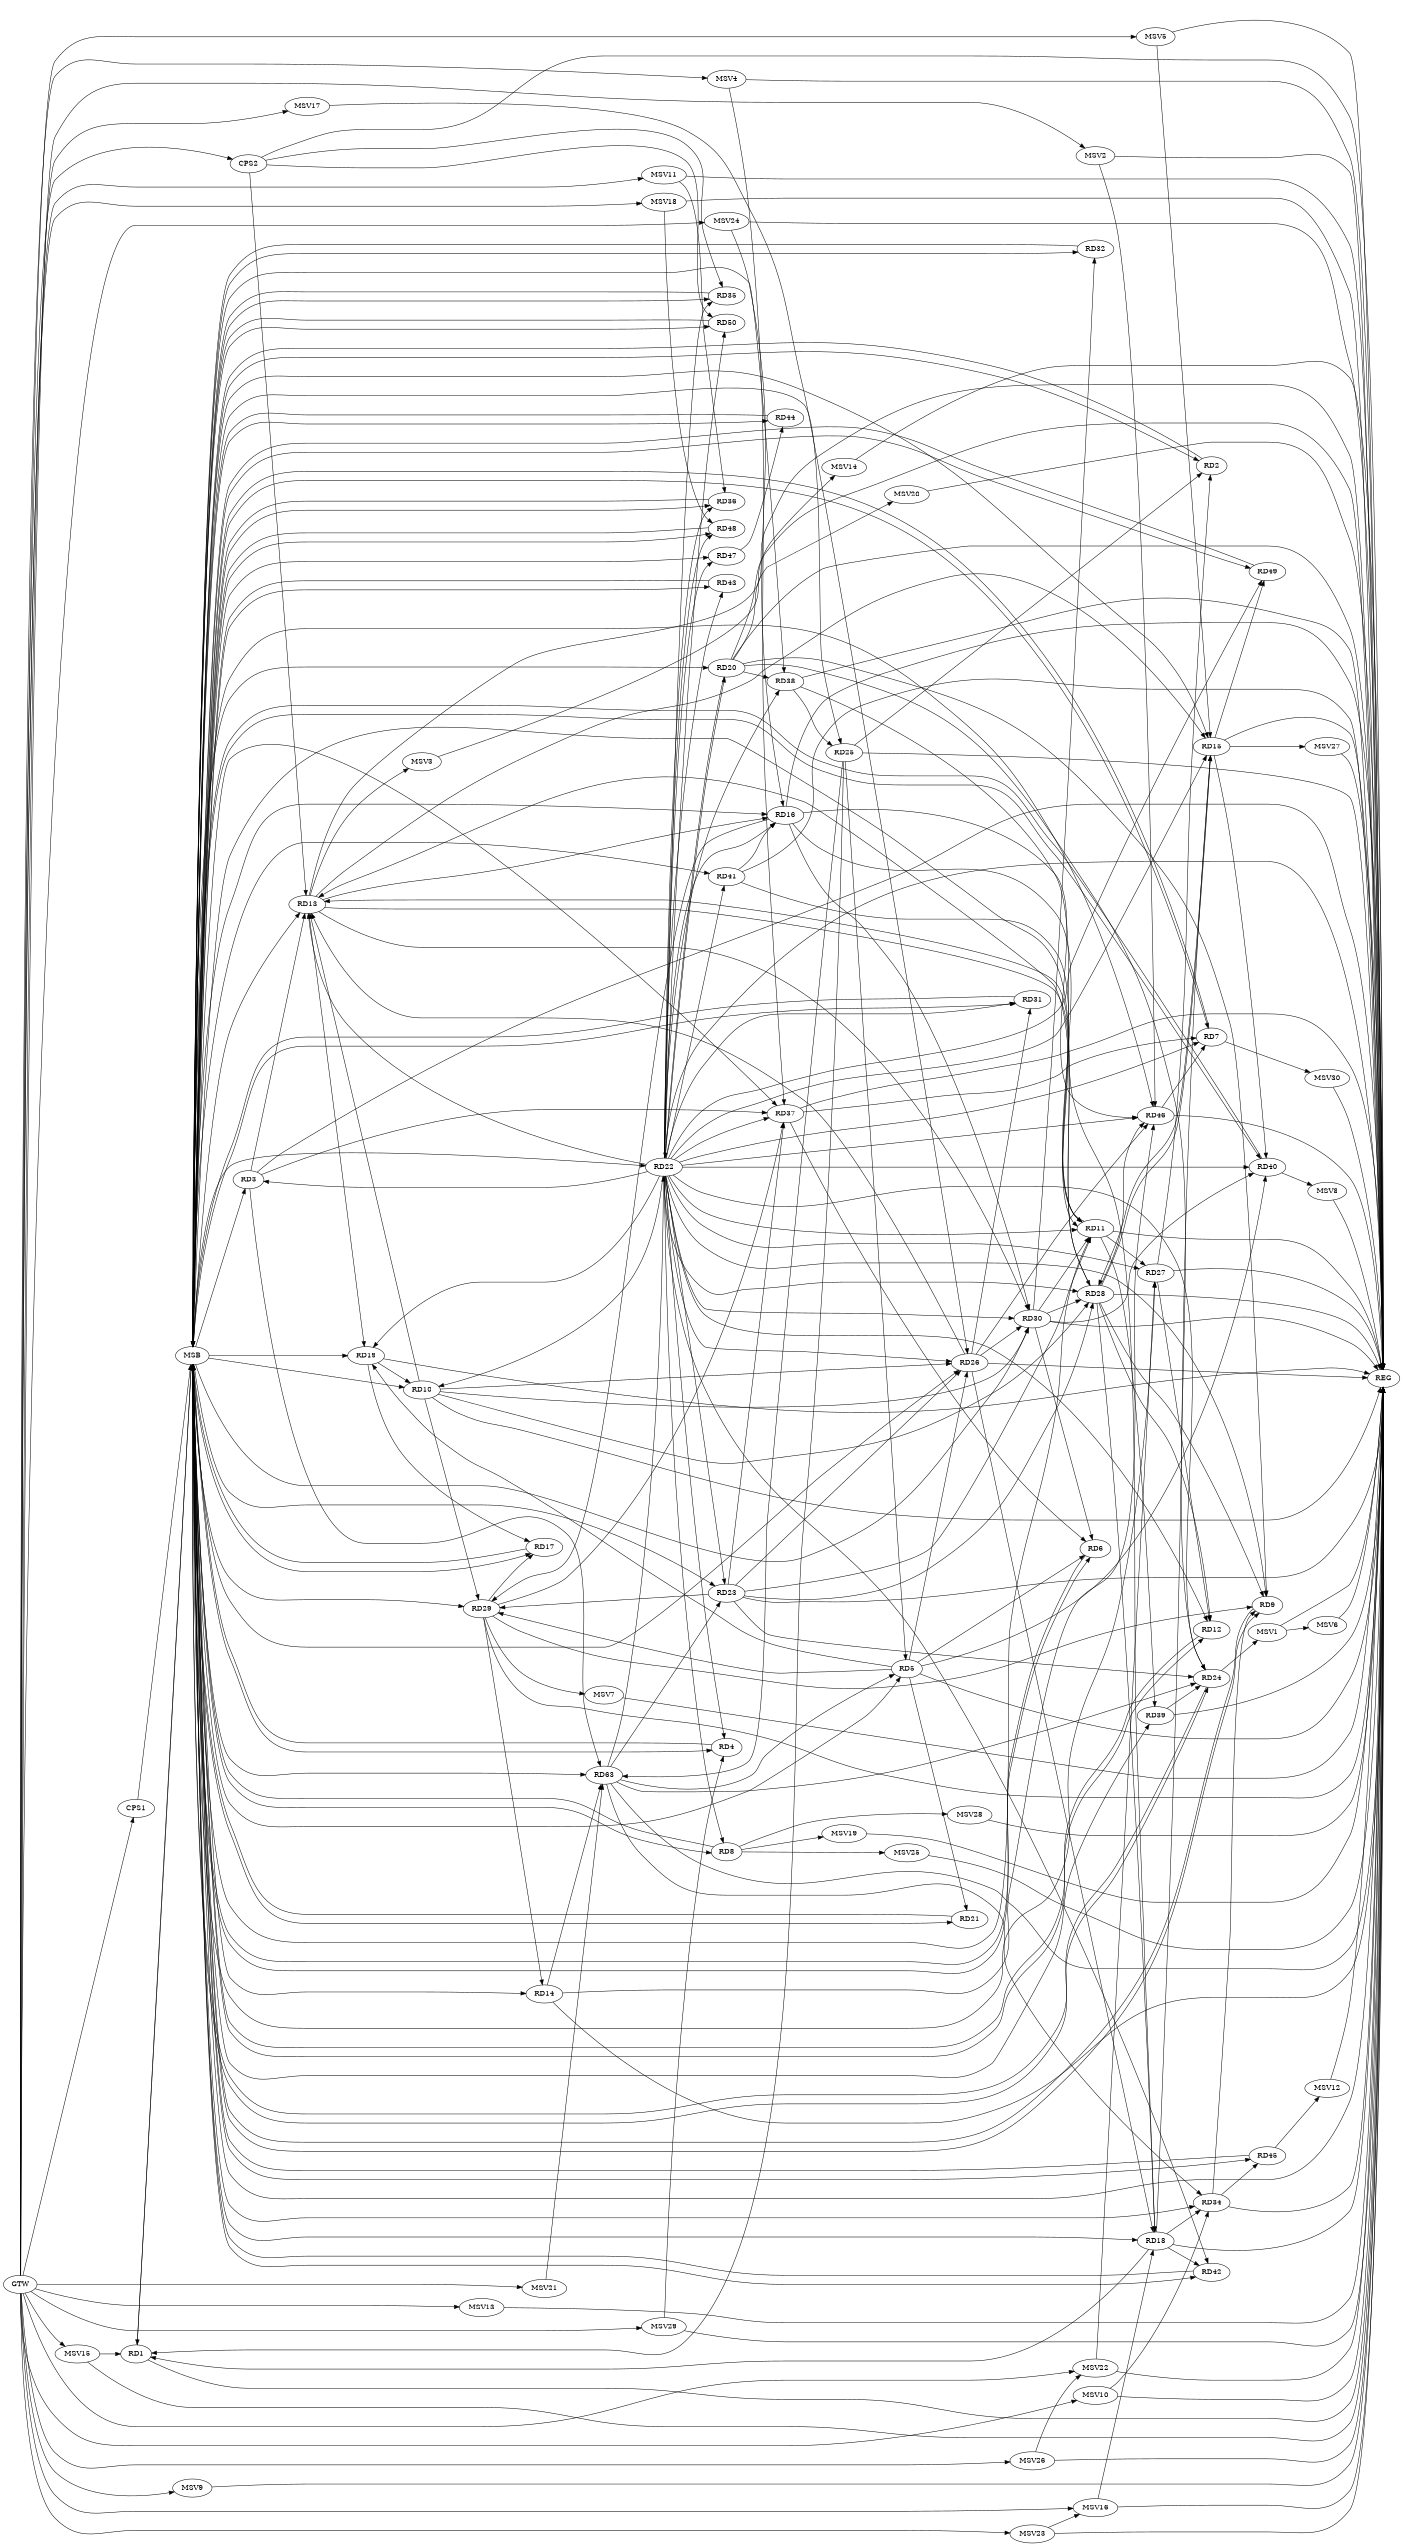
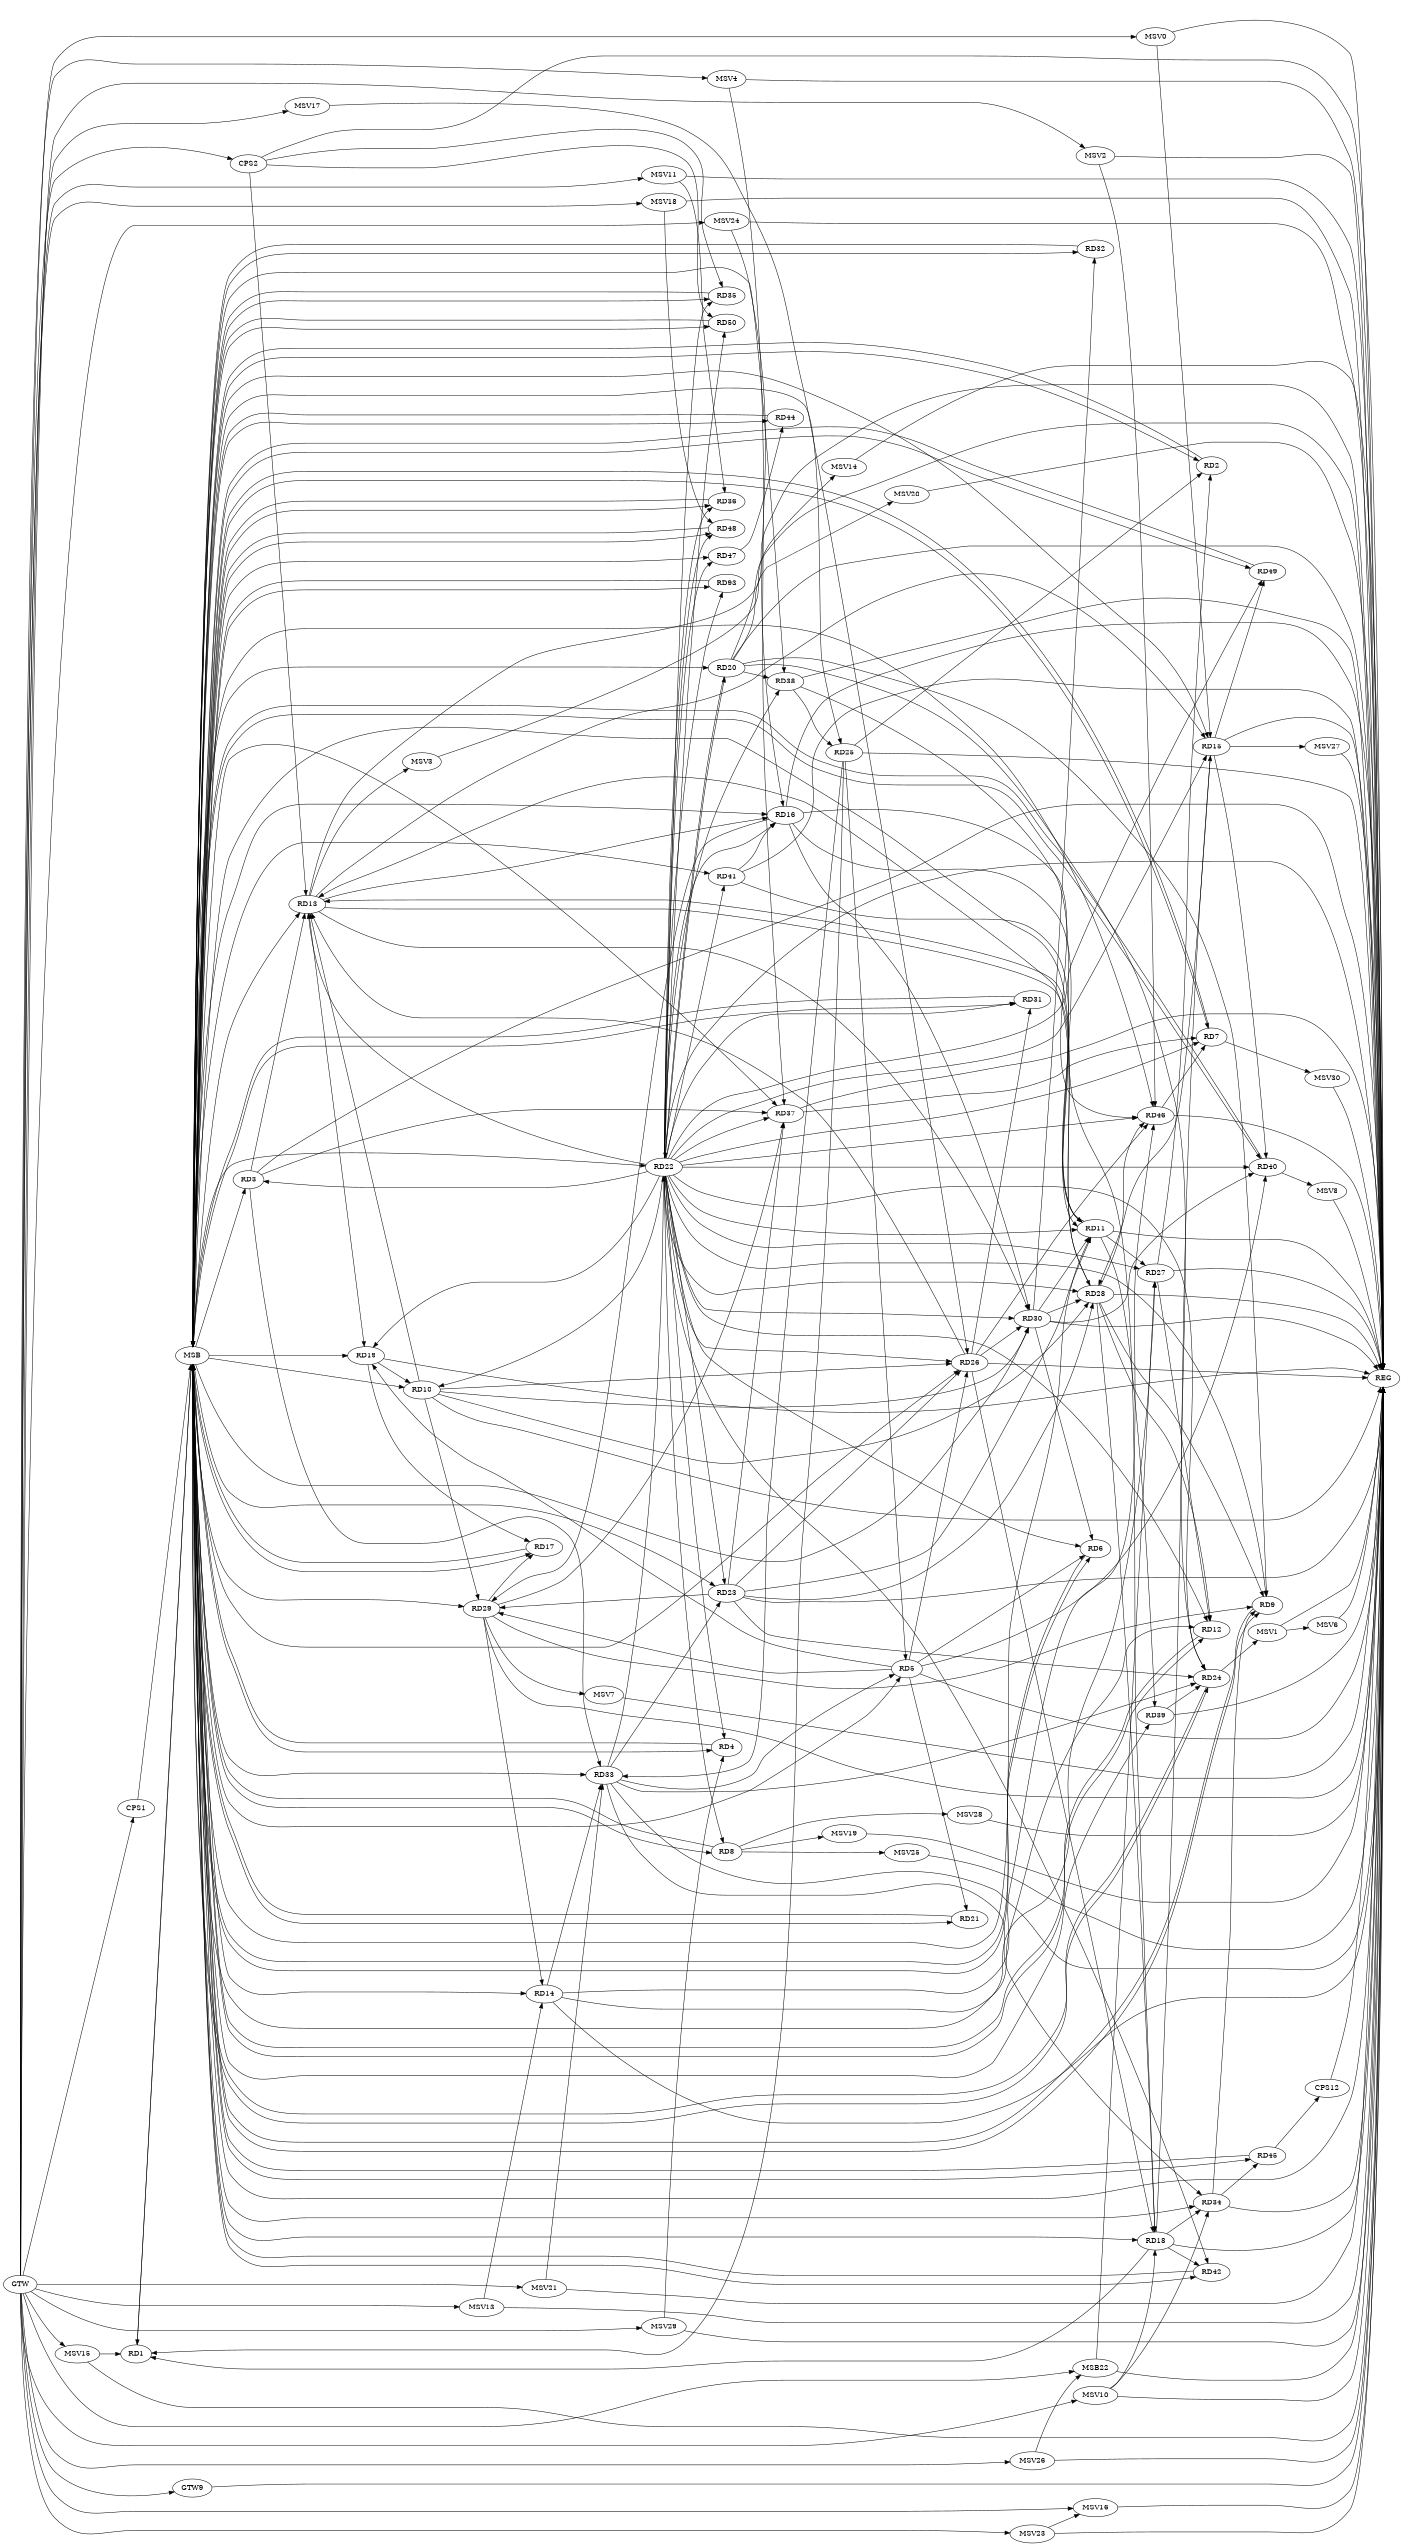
node "MSV5": label "MSV5" -> "MSV0"
node "RD43": label "RD43" -> "RD93"
edge "RD28" -> "RD15": removed
edge "RD37" -> "RD6": now "RD22" -> "RD6"
node "RD63": label "RD63" -> "RD33"
edge "RD14" -> "RD12": added
node "MSV12": label "MSV12" -> "CPS12"
edge "MSV13" -> "RD14": added
node "MSV22": label "MSV22" -> "MSB22"
edge "MSV16" -> "RD18": now "MSV10" -> "RD18"
edge "RD1" -> "REG": now "MSV21" -> "REG"
node "MSV9": label "MSV9" -> "GTW9"
